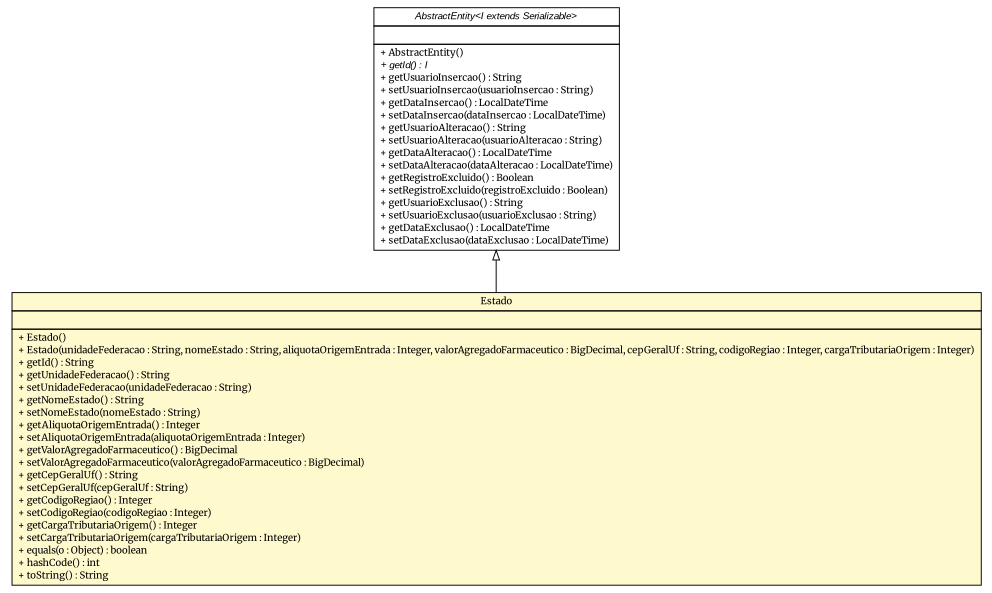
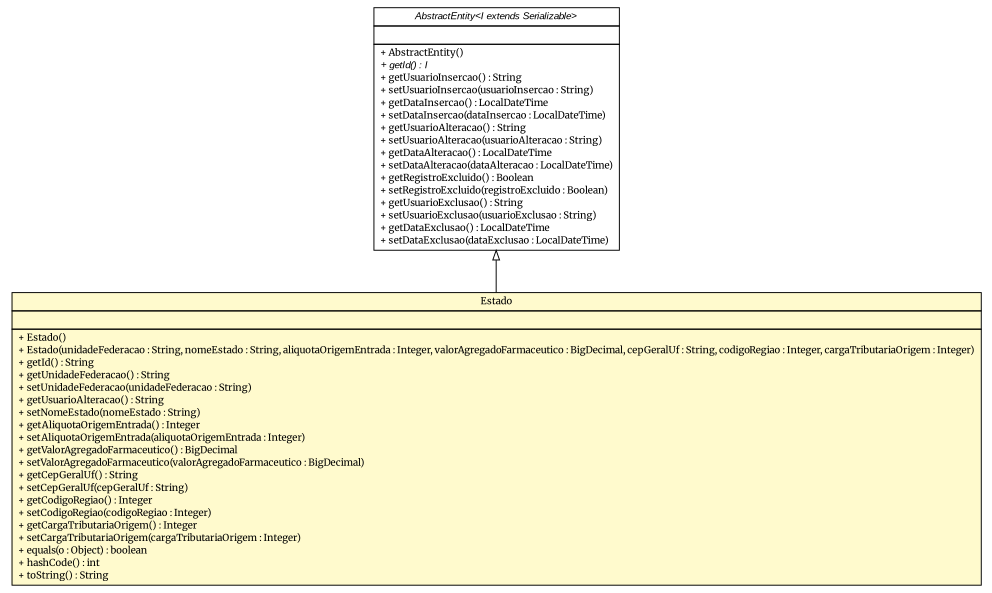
node "Estado": text "+ getNomeEstado() : String" -> "+ getUsuarioAlteracao() : String"
